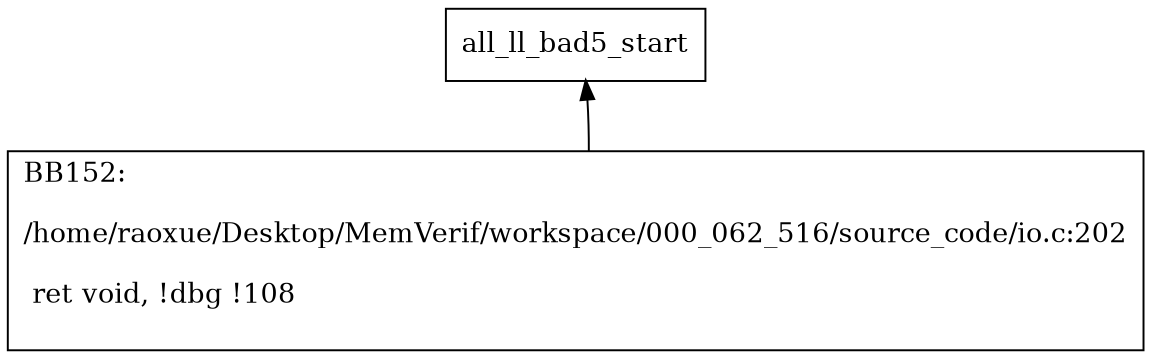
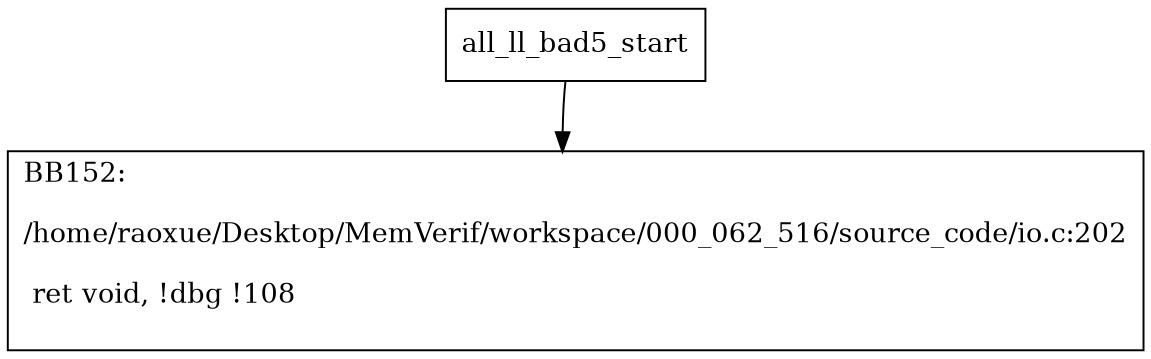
edge "BB152:" -> "all_ll_bad5_start": reversed
